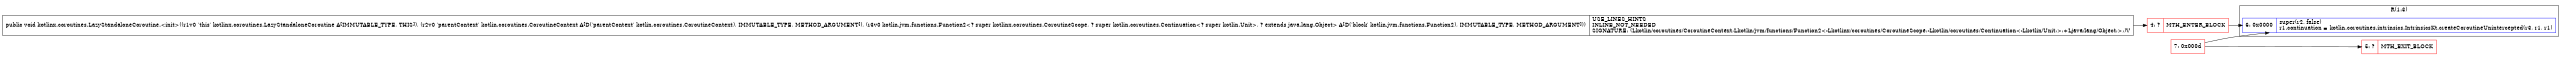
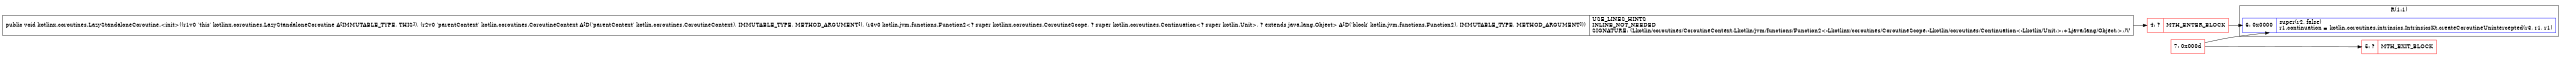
cluster "R(1:3)": label "R(1:3)" -> "R(1:1)"
